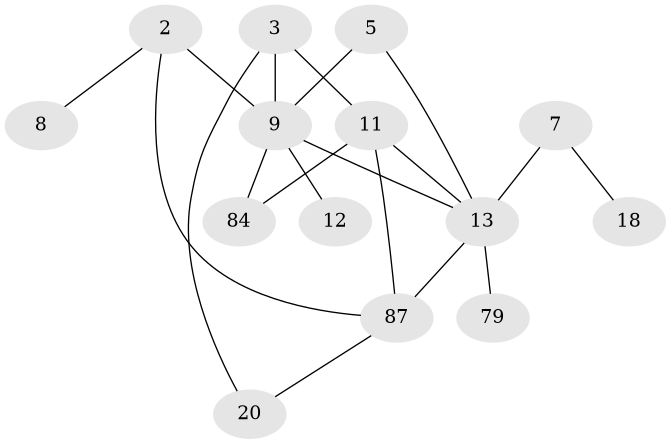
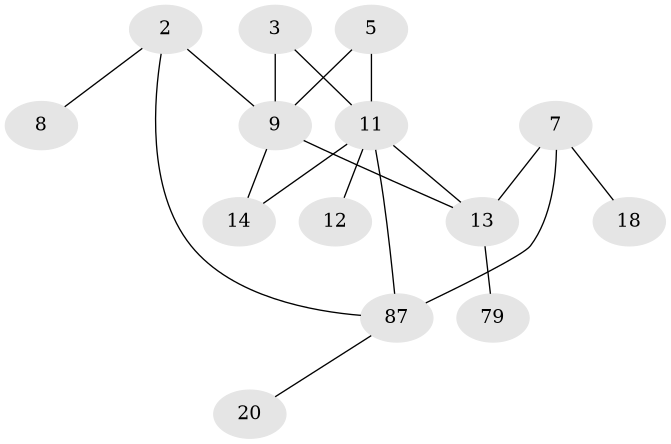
edge "5" -- "13": now "5" -- "11"
edge "9" -- "12": now "11" -- "12"
edge "3" -- "20": removed
node "84": label "84" -> "14"
edge "13" -- "87": now "7" -- "87"
